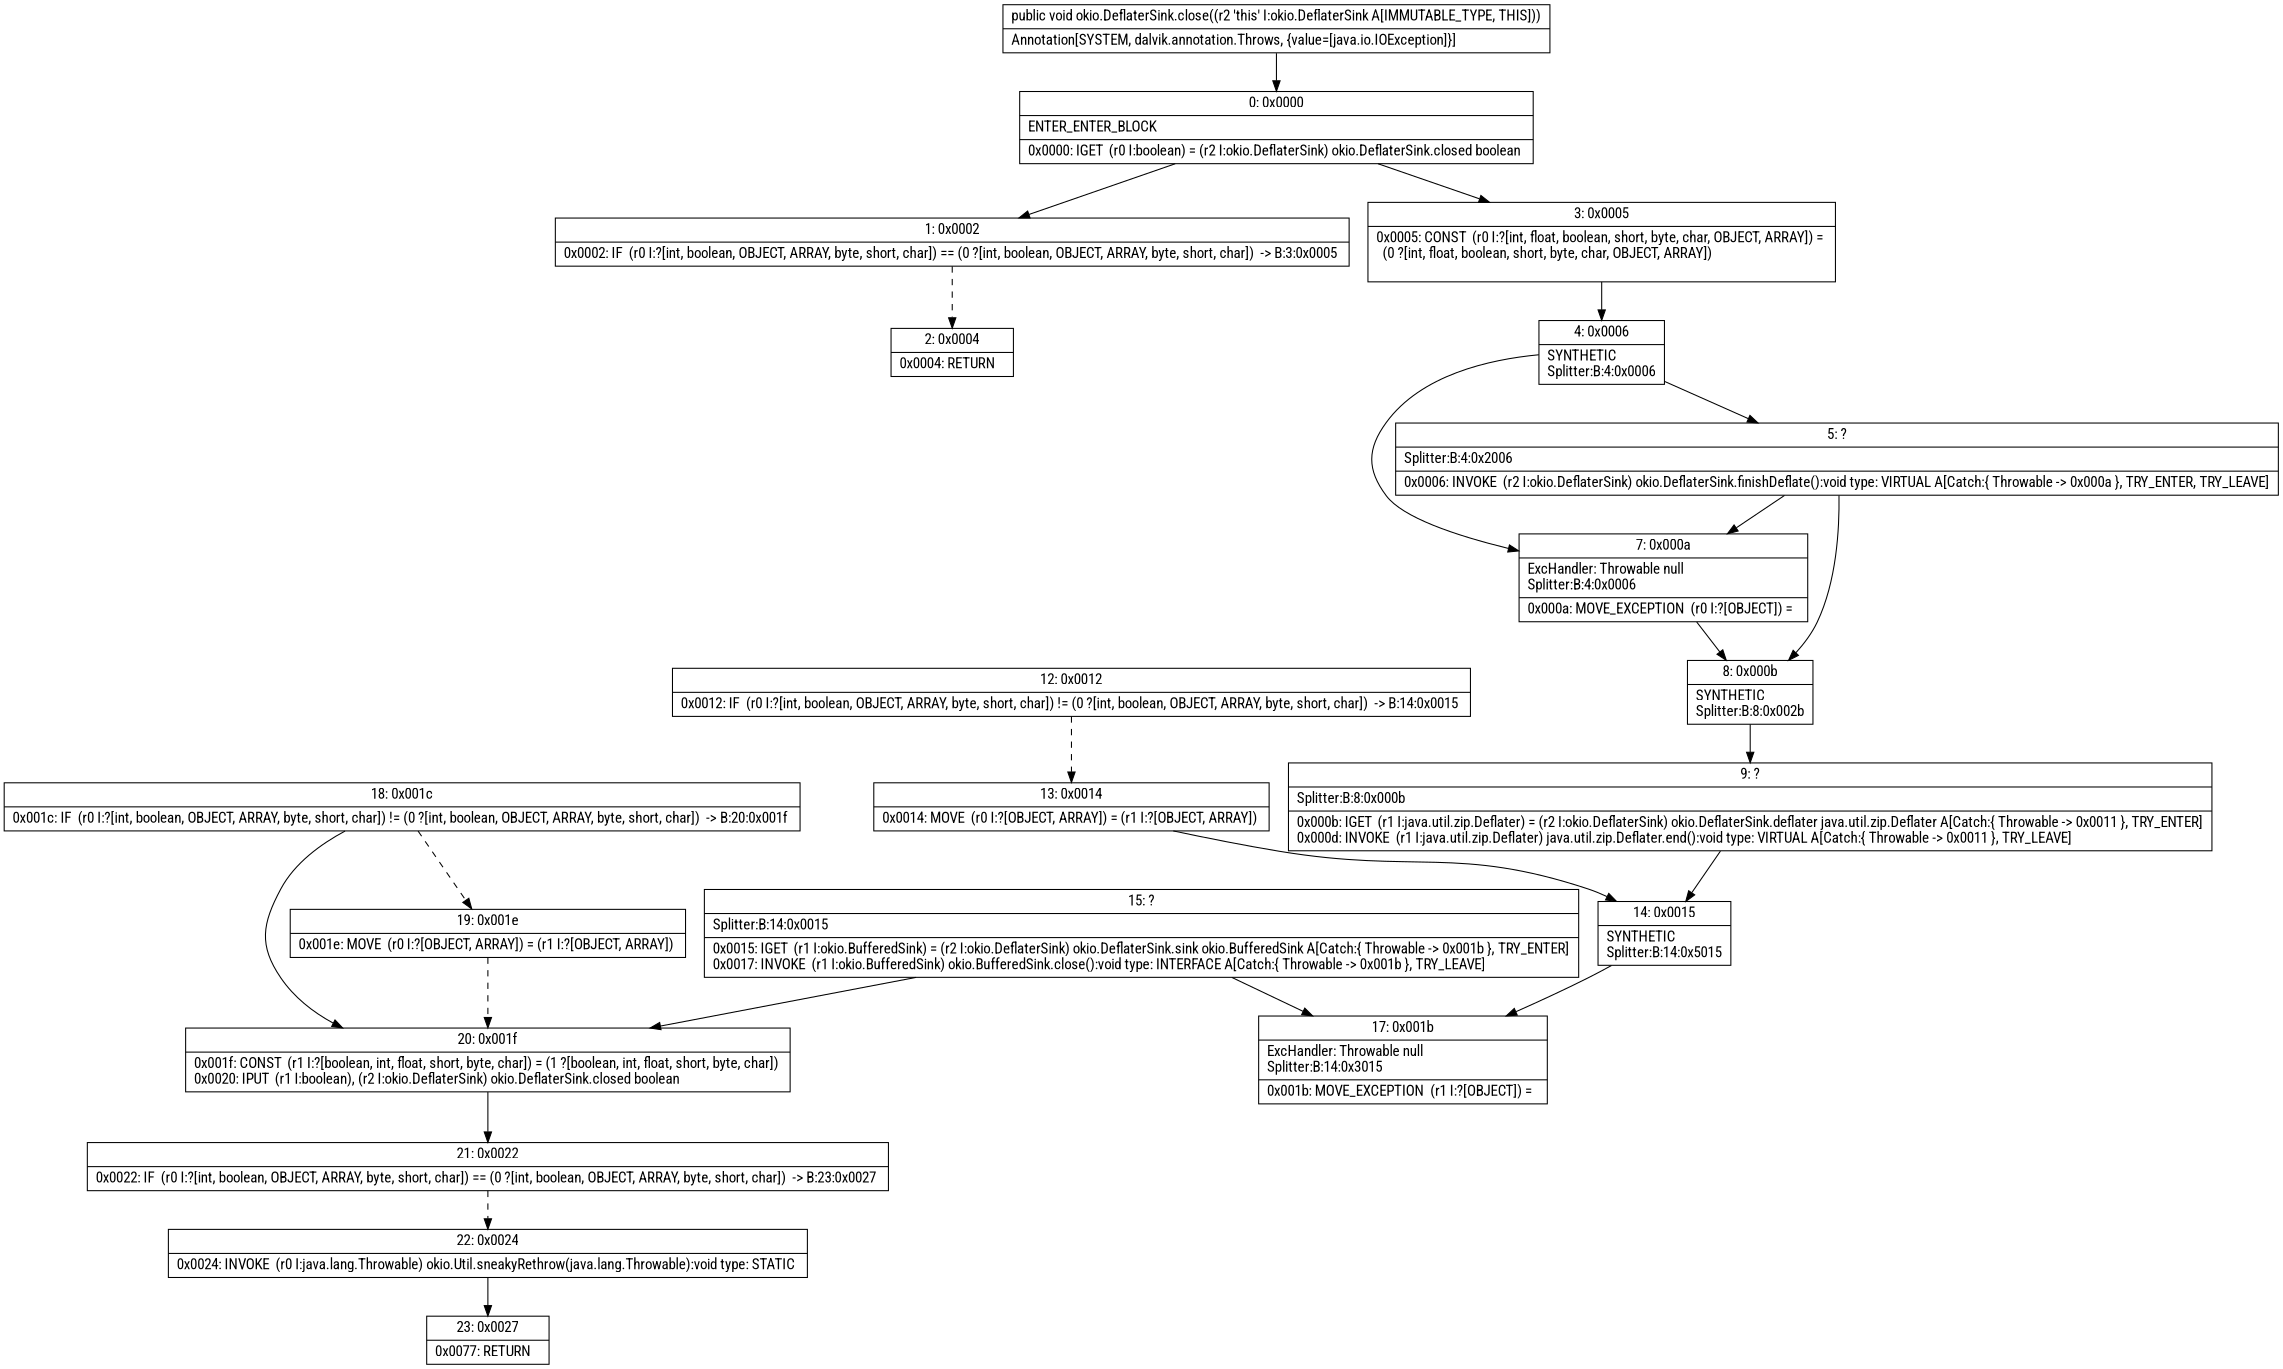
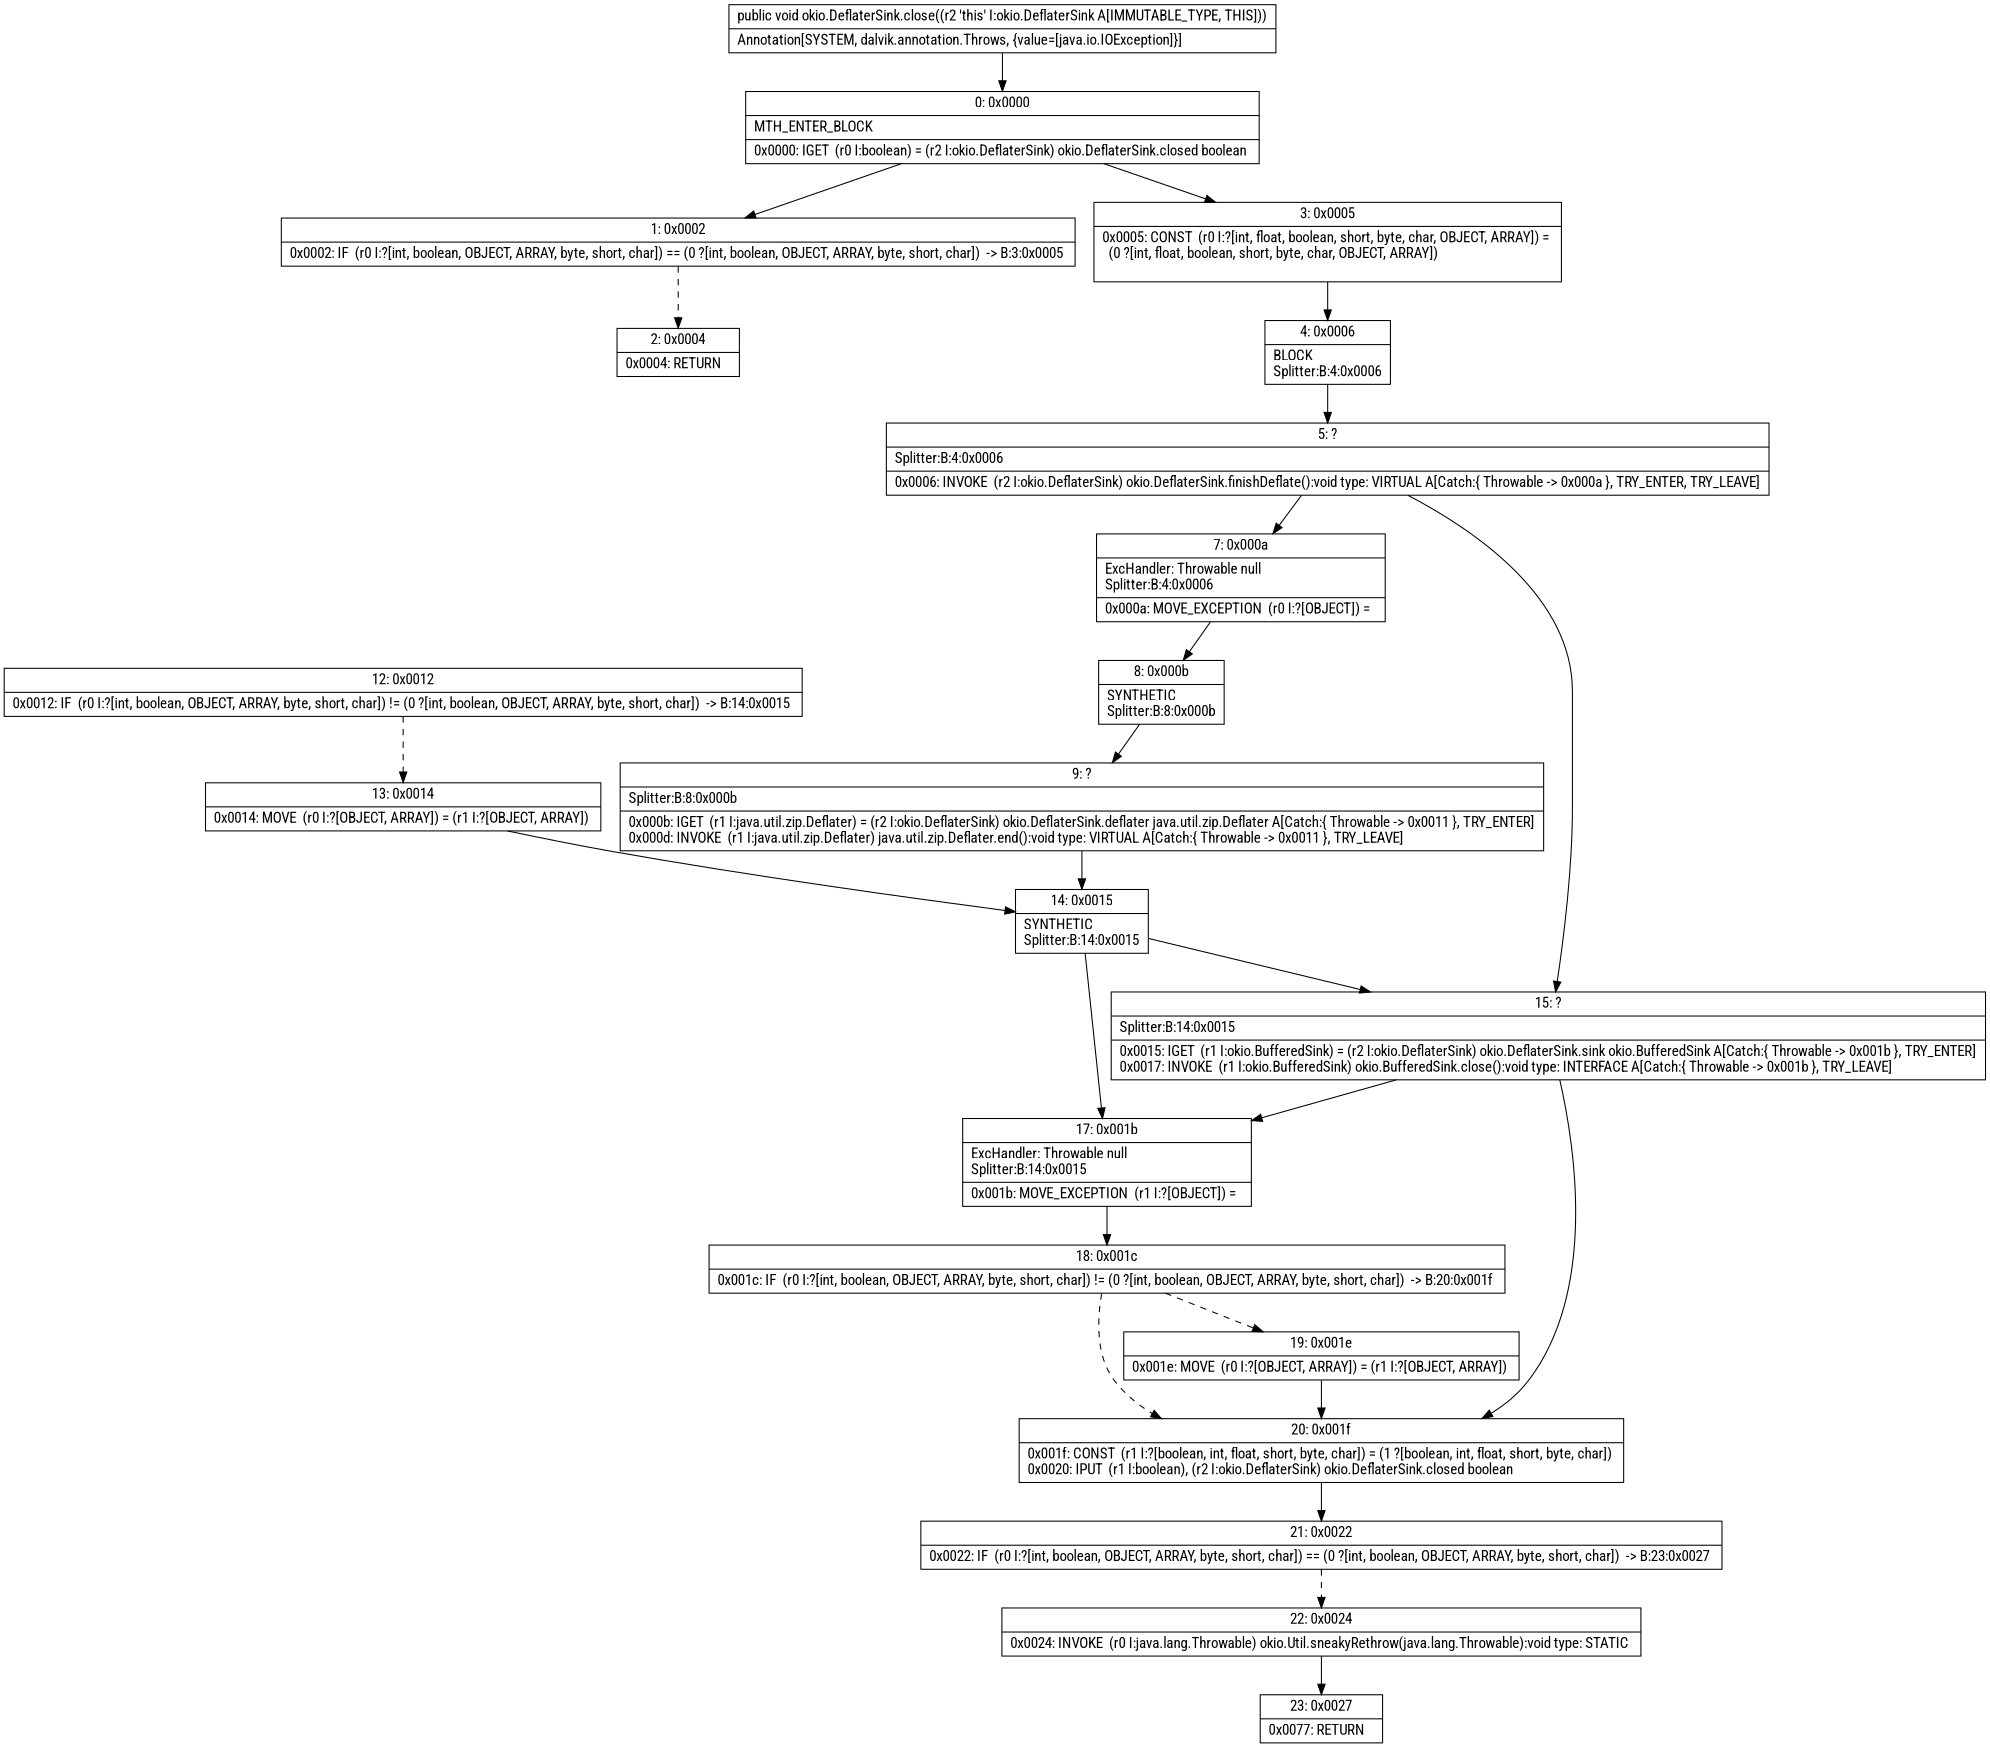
node "0: 0x0000": text "ENTER_ENTER_BLOCK" -> "MTH_ENTER_BLOCK"
node "4: 0x0006": text "SYNTHETIC" -> "BLOCK"
edge "4: 0x0006" -> "7: 0x000a": removed
node "5: ?": text "Splitter:B:4:0x2006" -> "Splitter:B:4:0x0006"
edge "5: ?" -> "8: 0x000b": now "5: ?" -> "15: ?"
node "8: 0x000b": text "Splitter:B:8:0x002b" -> "Splitter:B:8:0x000b"
edge "18: 0x001c" -> "20: 0x001f": style solid -> dashed
node "14: 0x0015": text "Splitter:B:14:0x5015" -> "Splitter:B:14:0x0015"
edge "14: 0x0015" -> "15: ?": added
edge "19: 0x001e" -> "20: 0x001f": style dashed -> solid
node "17: 0x001b": text "Splitter:B:14:0x3015" -> "Splitter:B:14:0x0015"
edge "17: 0x001b" -> "18: 0x001c": added
